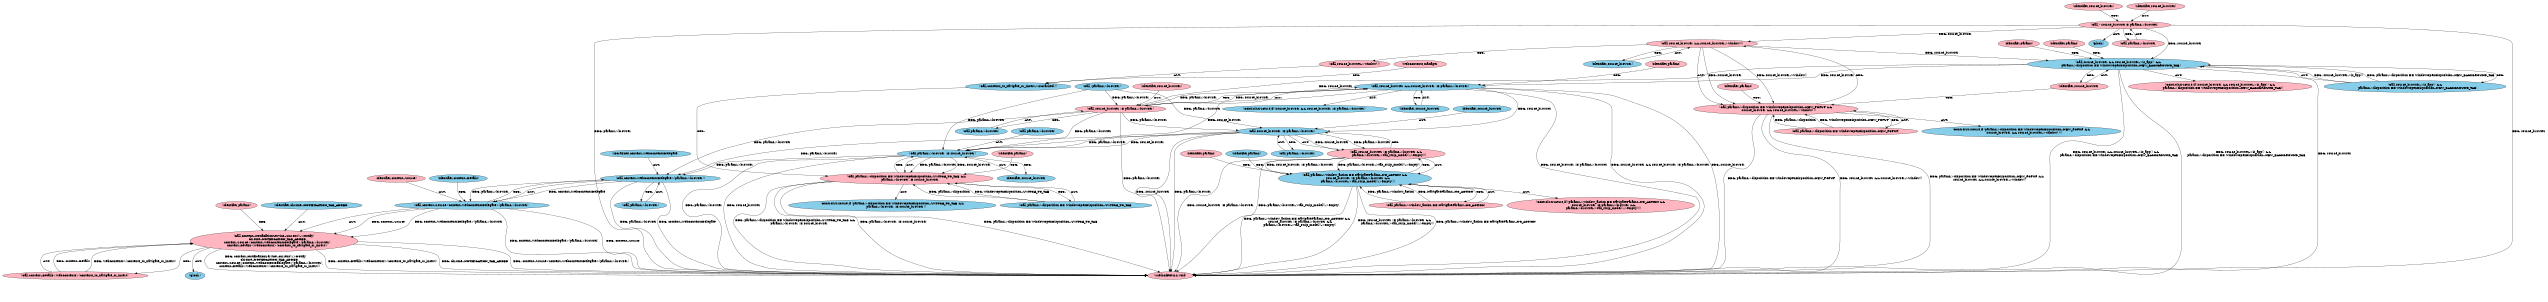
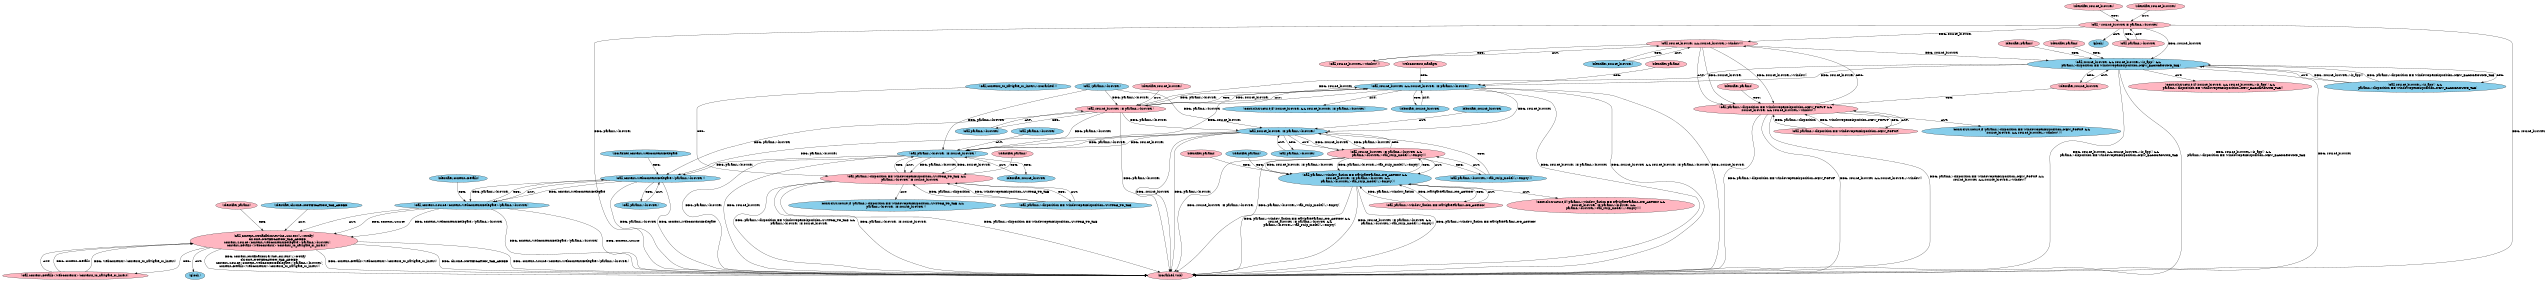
edge "(Call,source_browser->window())" -> "(Call,contents_to_navigate_or_insert->IsCrashed())": now "(Call,source_browser->window())" -> "(Call,source_browser && source_browser->window())"
edge "(WebContents,manager)" -> "(Call,contents_to_navigate_or_insert->IsCrashed())": now "(WebContents,manager)" -> "(Call,source_browser && source_browser != params->browser)"
edge "(IsCrashed,content::WebContentsDelegate)" -> "(Call,content::WebContentsDelegate>(params->browser))": label "AST: " -> "CFG: "
node "(Identifier,content::Source)": removed
node "(Call,params->browser->tab_strip_model()->empty())": added
node "(MethodReturn,void)": label "(MethodReturn,void)" -> "(IsCrashed,void)"
